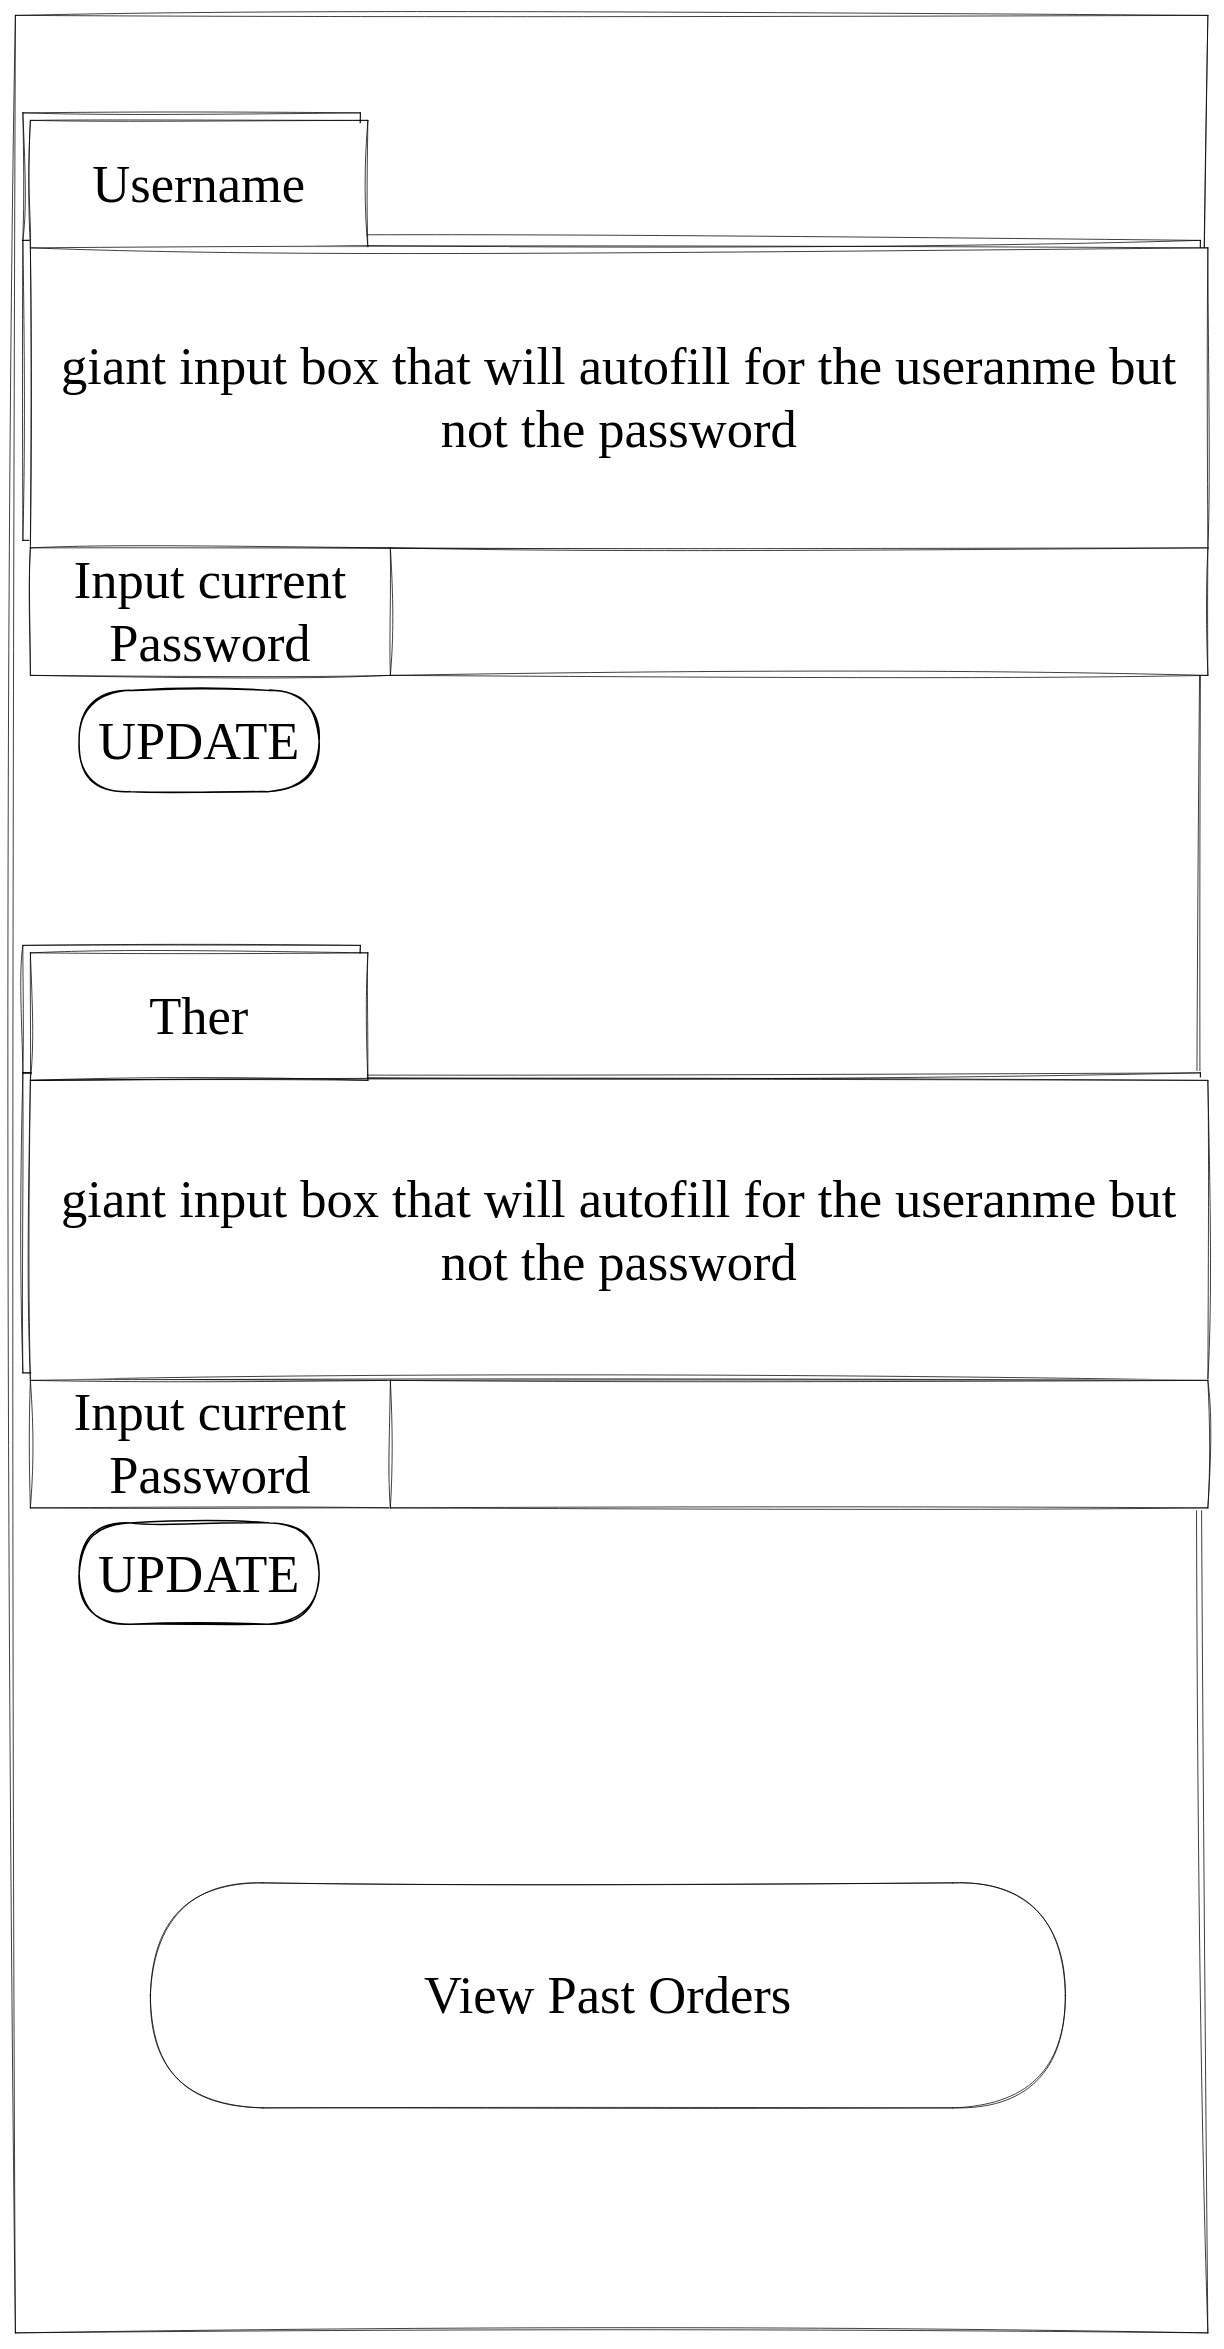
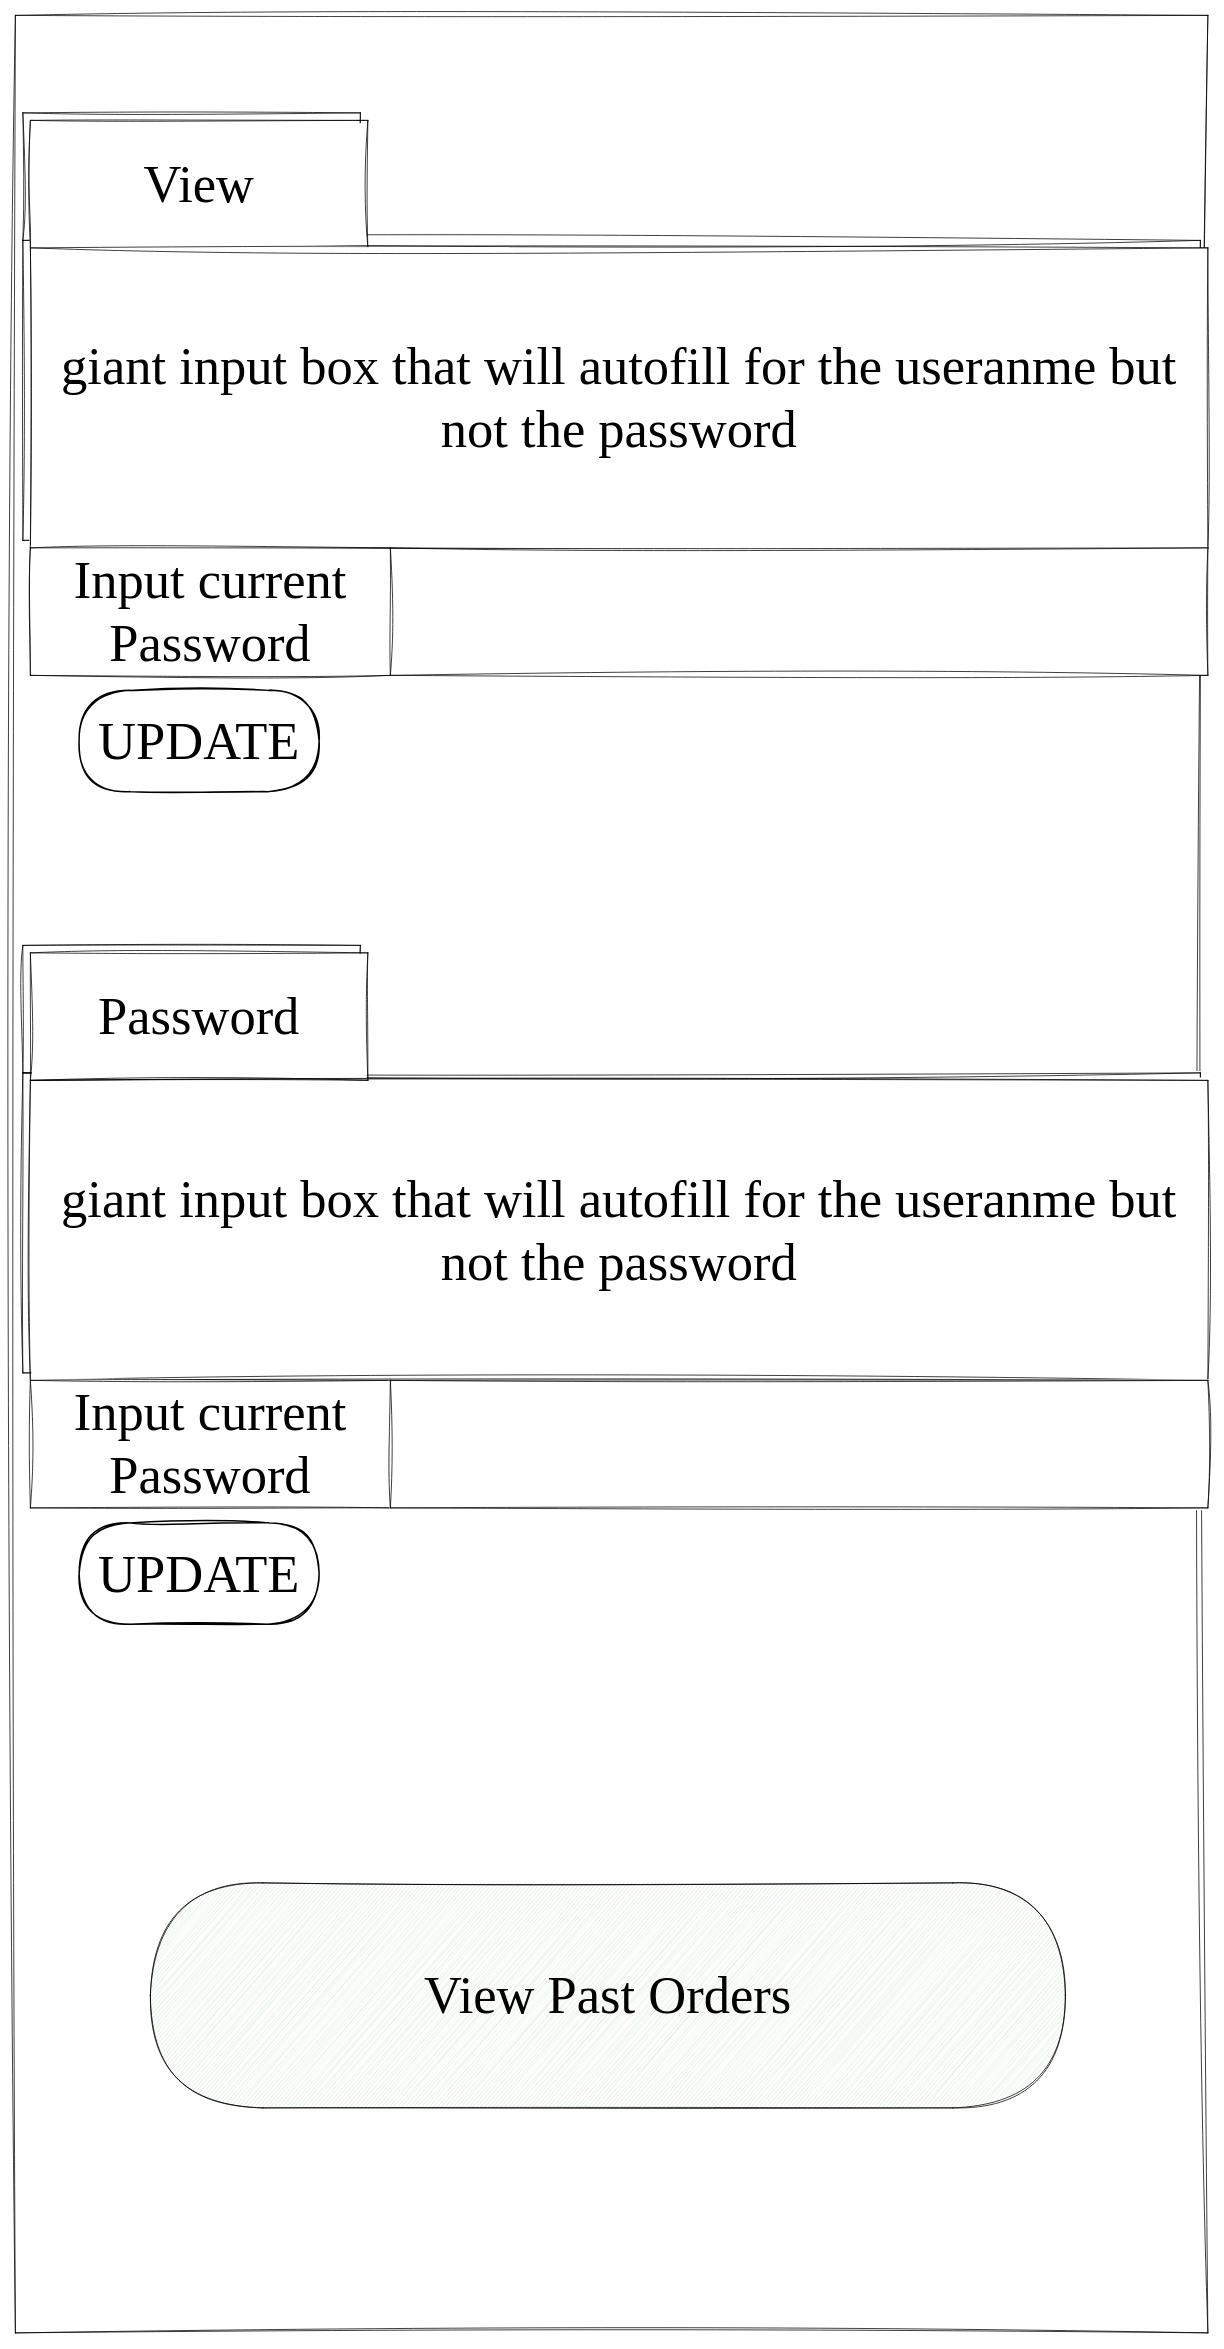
node "Username": label "Username" -> "View"
node "Ther": label "Ther" -> "Password"
node "View Past Orders": fillcolor #ffffff -> #d5e8d4
